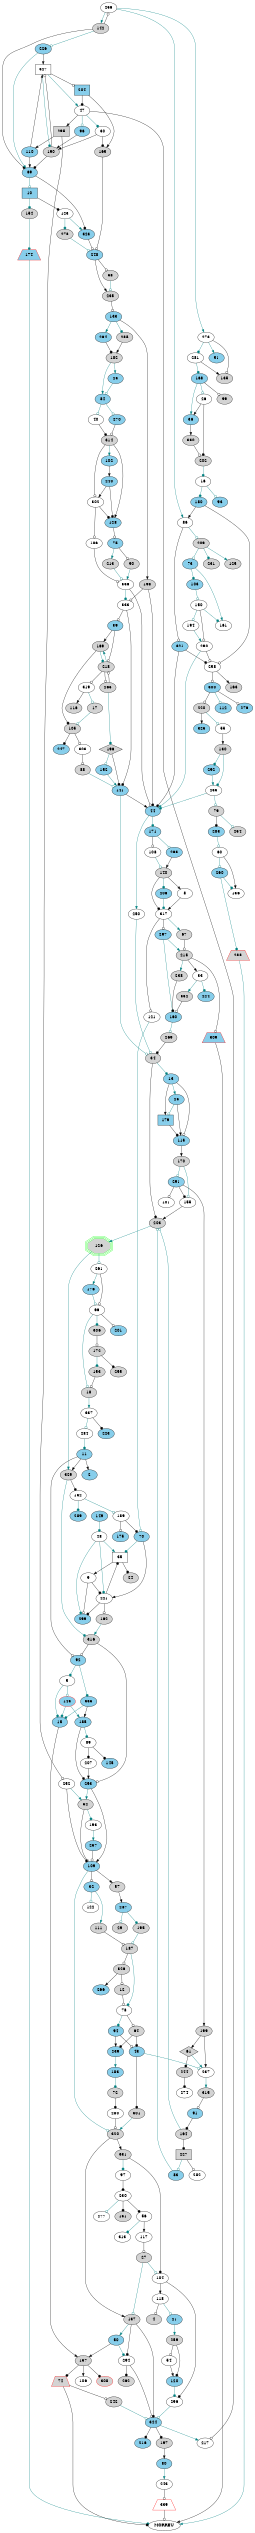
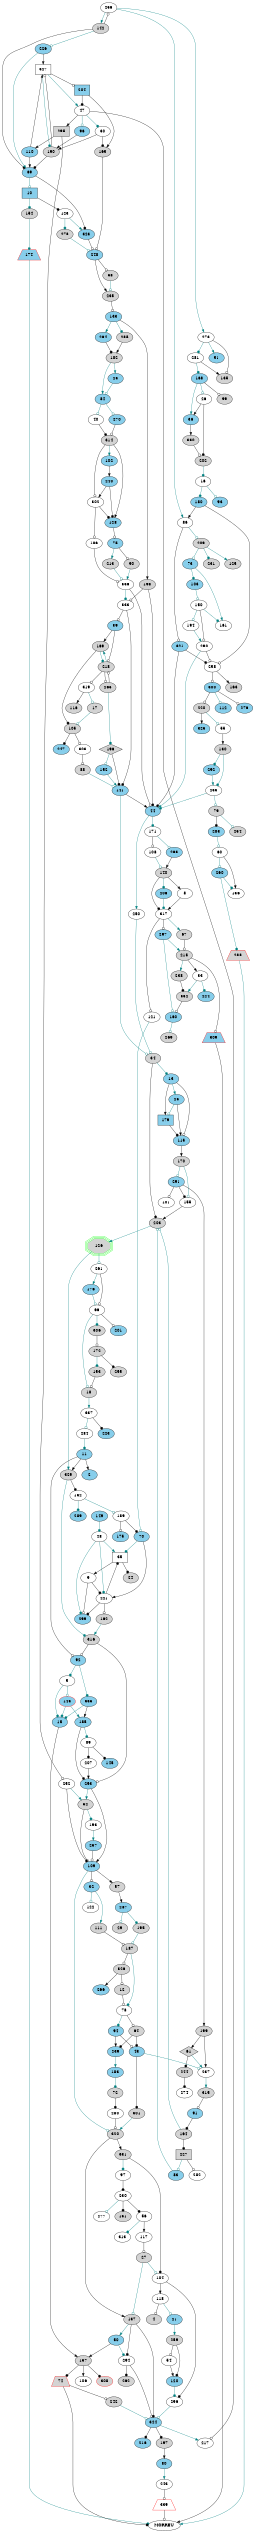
node "171": fillcolor skyblue -> white
edge "238" -> "160": now "238" -> "332"
edge "269" -> "34": removed
